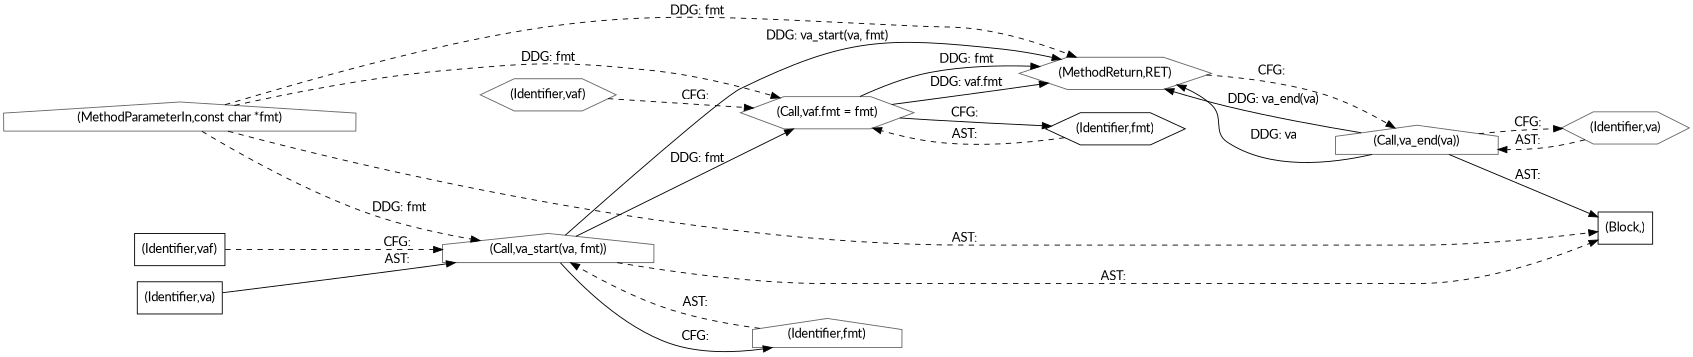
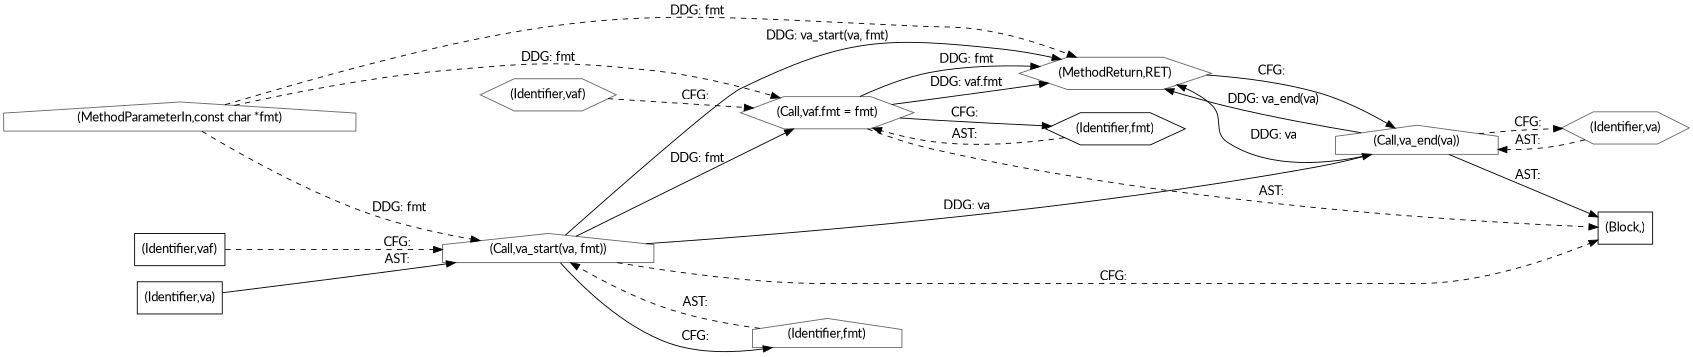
edge "(MethodReturn,RET)" -> "(Call,va_end(va))": style dashed -> solid
edge "(Call,va_start(va, fmt))" -> "(Call,va_end(va))": added, label "DDG: va"
edge "(MethodParameterIn,const char *fmt)" -> "(Block,)": now "(Call,vaf.fmt = fmt)" -> "(Block,)"
edge "(Call,va_start(va, fmt))" -> "(Block,)": label "AST: " -> "CFG: "
